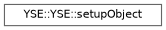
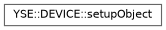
node "YSE::YSE::setupObject": label "YSE::YSE::setupObject" -> "YSE::DEVICE::setupObject"
